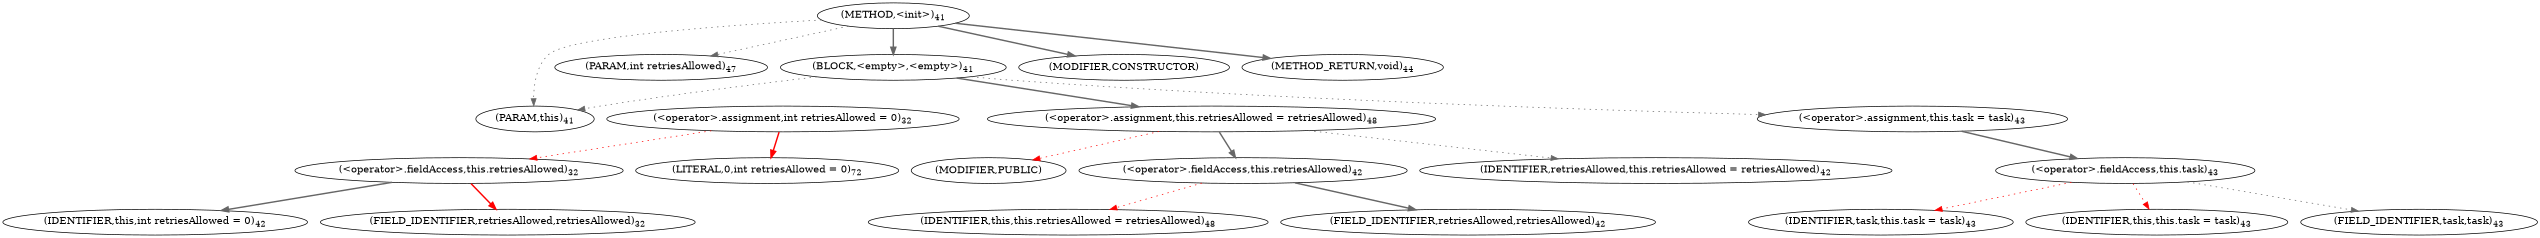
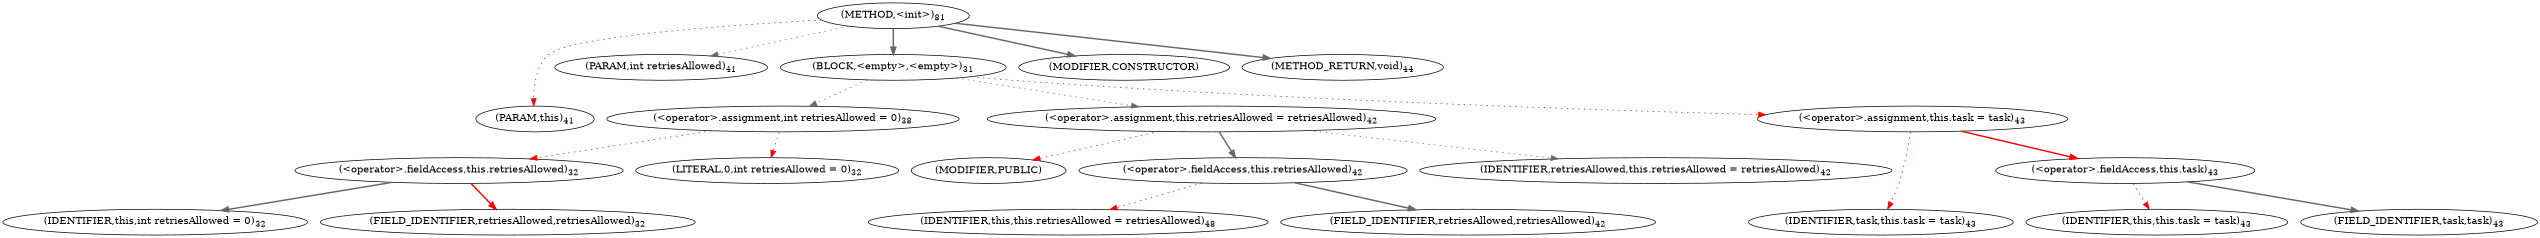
node "(METHOD,<init>)": text "41" -> "81"
edge "(METHOD,<init>)" -> "(PARAM,this)": color gray40 -> red
node "(PARAM,int retriesAllowed)": text "47" -> "41"
node "(BLOCK,<empty>,<empty>)": text "41" -> "31"
edge "(BLOCK,<empty>,<empty>)" -> "(PARAM,this)": now "(BLOCK,<empty>,<empty>)" -> "(<operator>.assignment,int retriesAllowed = 0)"
edge "(BLOCK,<empty>,<empty>)" -> "(<operator>.assignment,this.retriesAllowed = retriesAllowed)": style bold -> dotted
edge "(BLOCK,<empty>,<empty>)" -> "(<operator>.assignment,this.task = task)": color gray40 -> red
node "(<operator>.assignment,int retriesAllowed = 0)": text "32" -> "38"
node "(<operator>.assignment,this.retriesAllowed = retriesAllowed)": text "48" -> "42"
edge "(<operator>.assignment,int retriesAllowed = 0)" -> "(LITERAL,0,int retriesAllowed = 0)": style bold -> dotted
edge "(<operator>.assignment,this.task = task)" -> "(<operator>.fieldAccess,this.task)": color gray40 -> red
node "(LITERAL,0,int retriesAllowed = 0)": text "72" -> "32"
edge "(<operator>.fieldAccess,this.task)" -> "(IDENTIFIER,task,this.task = task)": now "(<operator>.assignment,this.task = task)" -> "(IDENTIFIER,task,this.task = task)"
edge "(<operator>.fieldAccess,this.task)" -> "(FIELD_IDENTIFIER,task,task)": style dotted -> bold
node "(IDENTIFIER,this,int retriesAllowed = 0)": text "42" -> "32"
